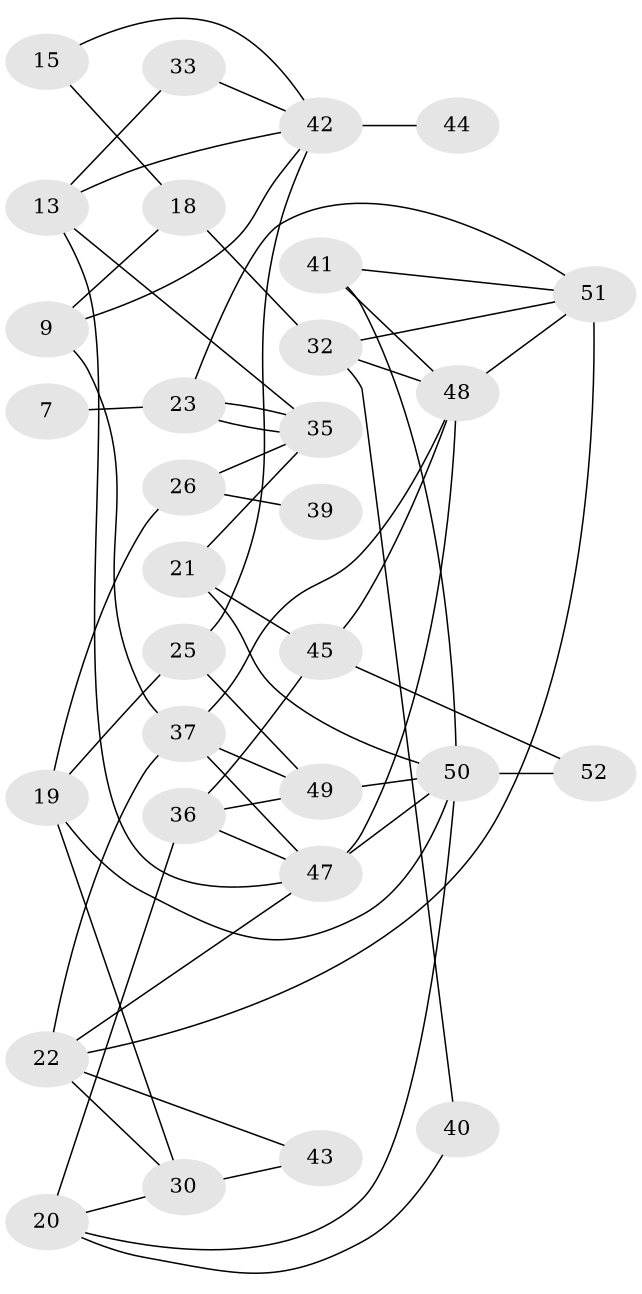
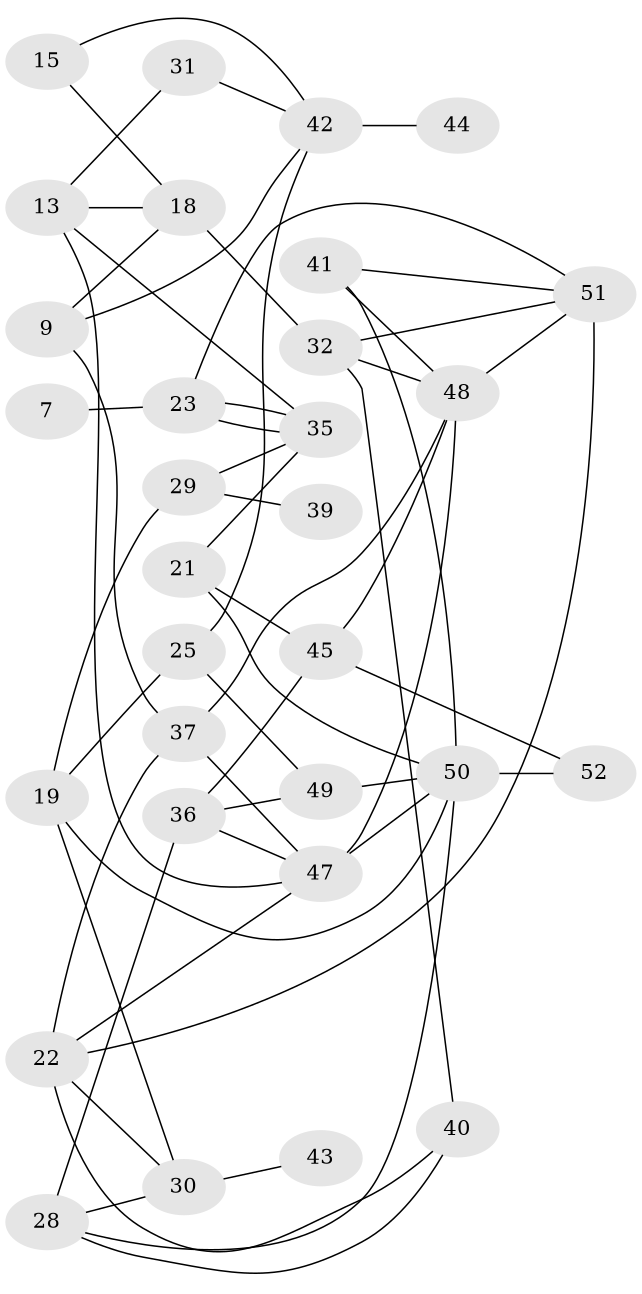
node "33": label "33" -> "31"
edge "42" -- "13": now "18" -- "13"
node "26": label "26" -> "29"
edge "37" -- "49": removed
edge "22" -- "43": now "22" -- "40"
node "20": label "20" -> "28"
